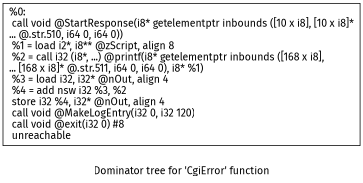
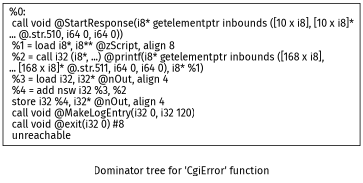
node "%0:": text "%1 = load i2*, i8** @zScript, align 8" -> "%1 = load i8*, i8** @zScript, align 8"
